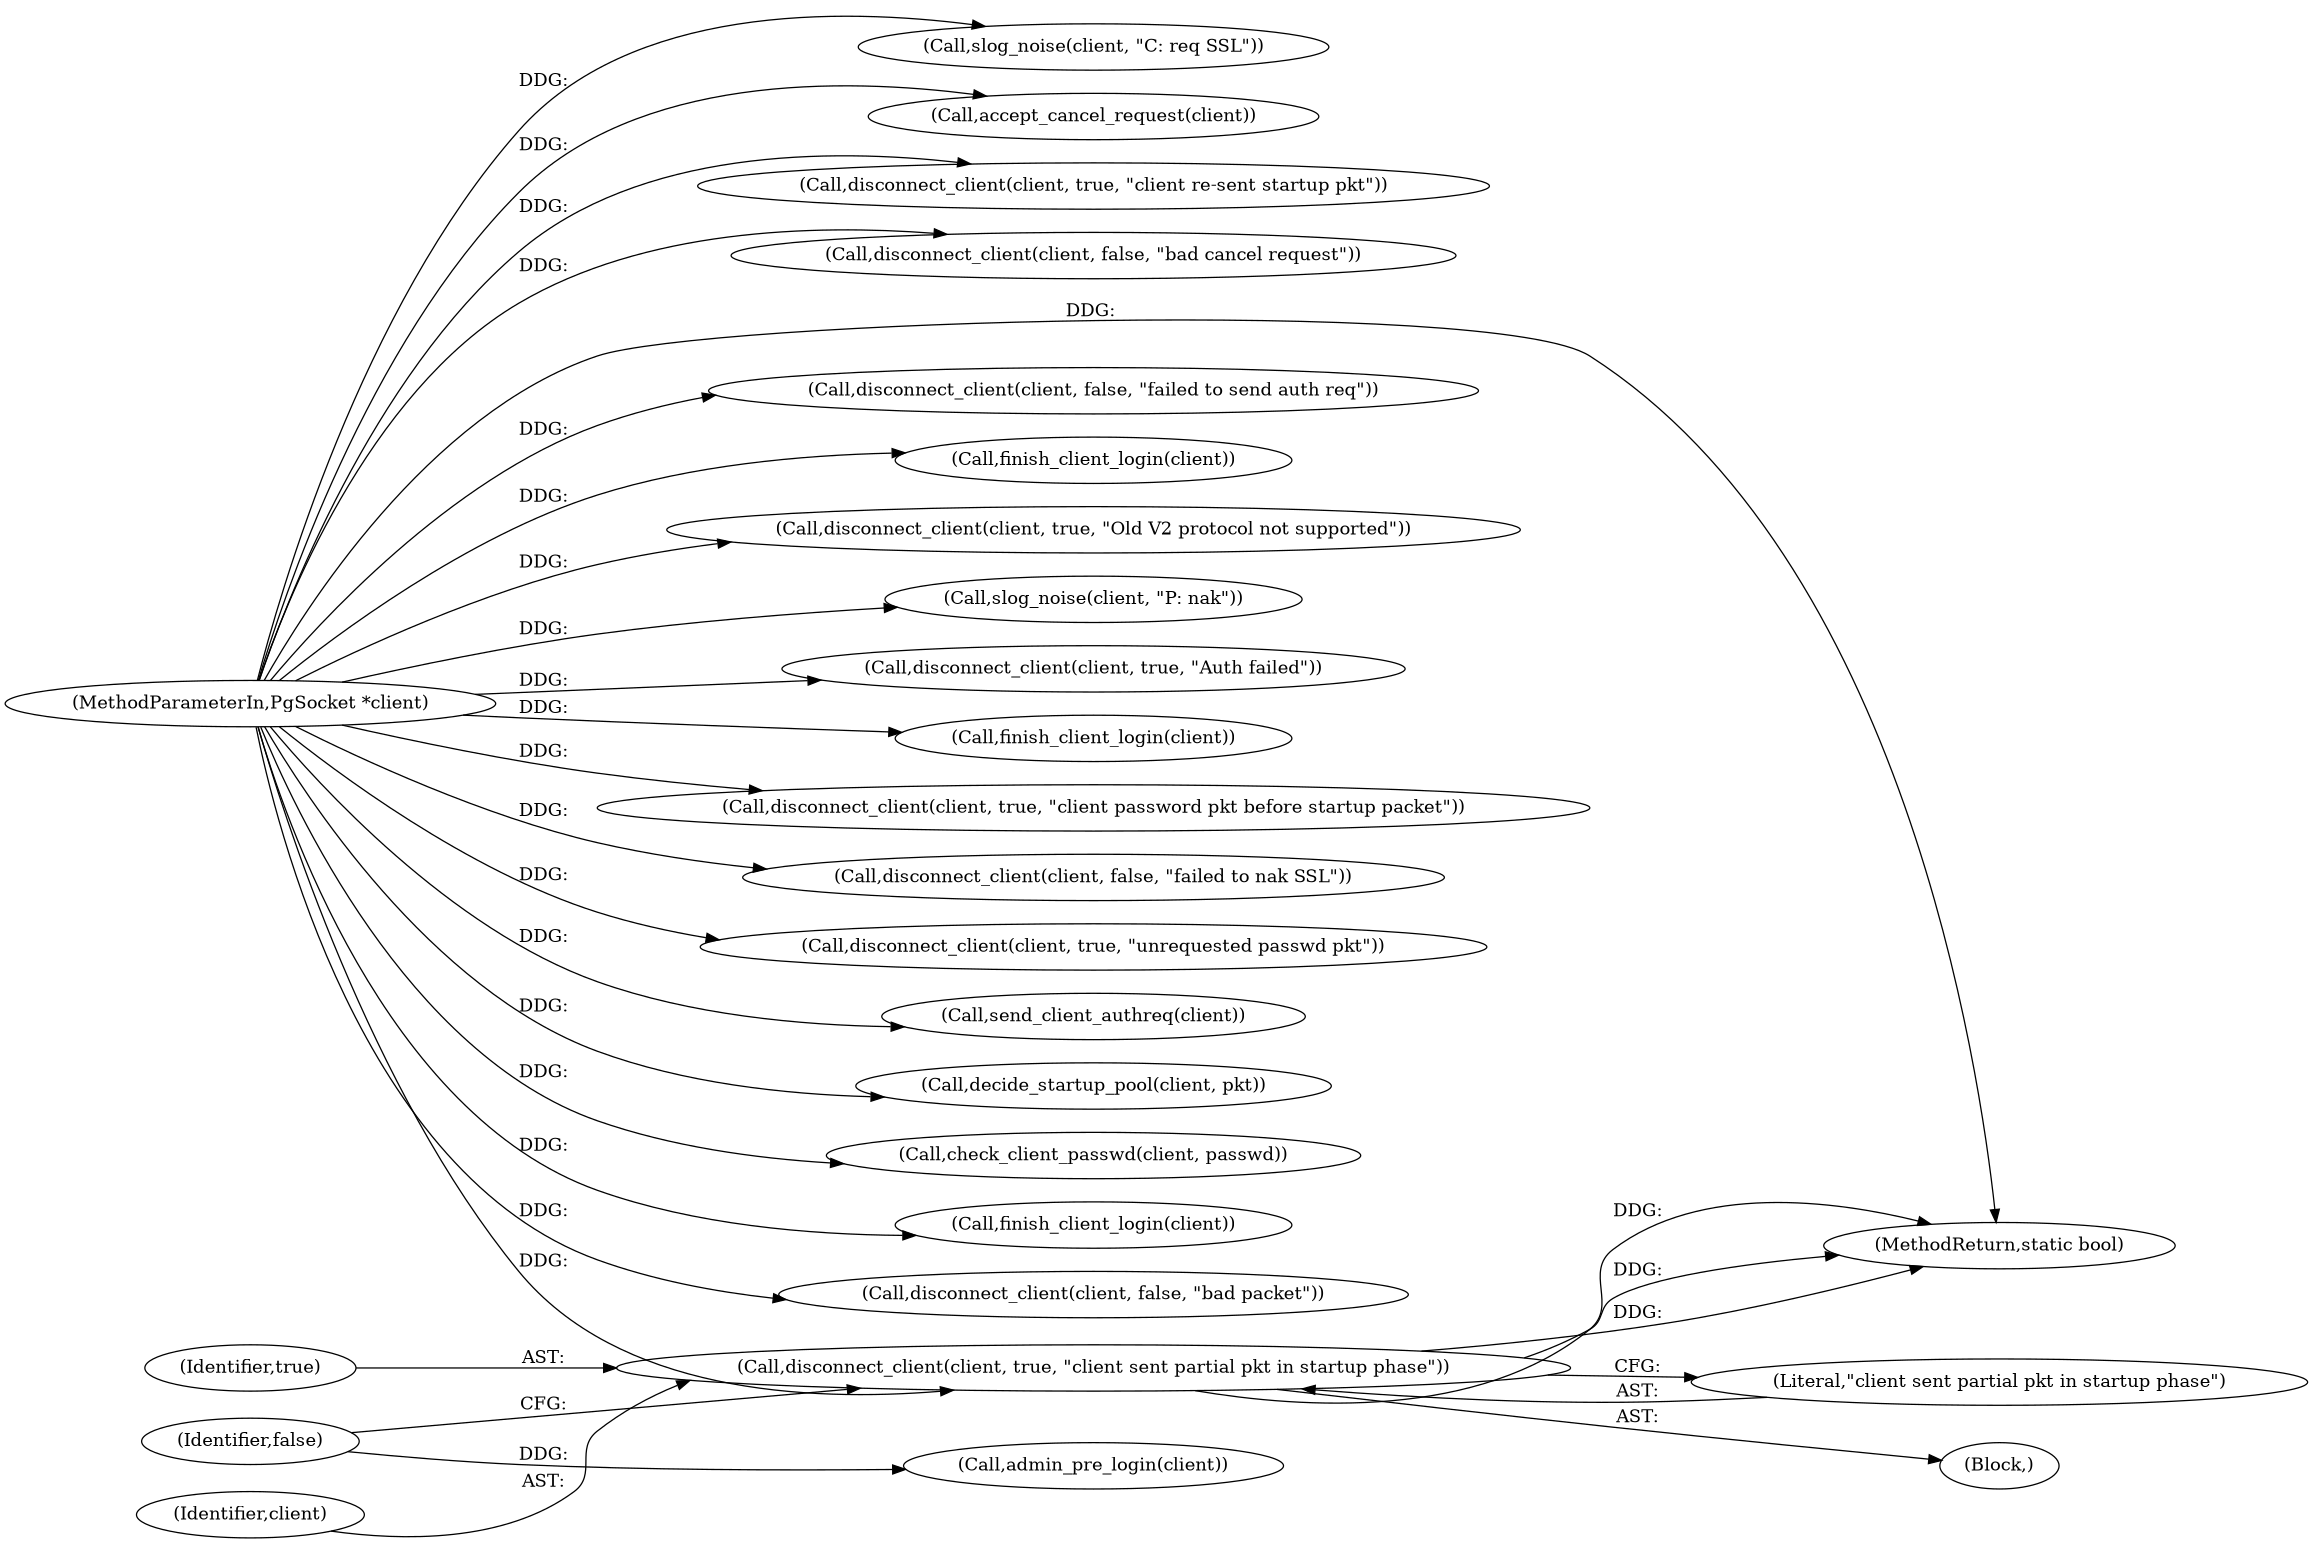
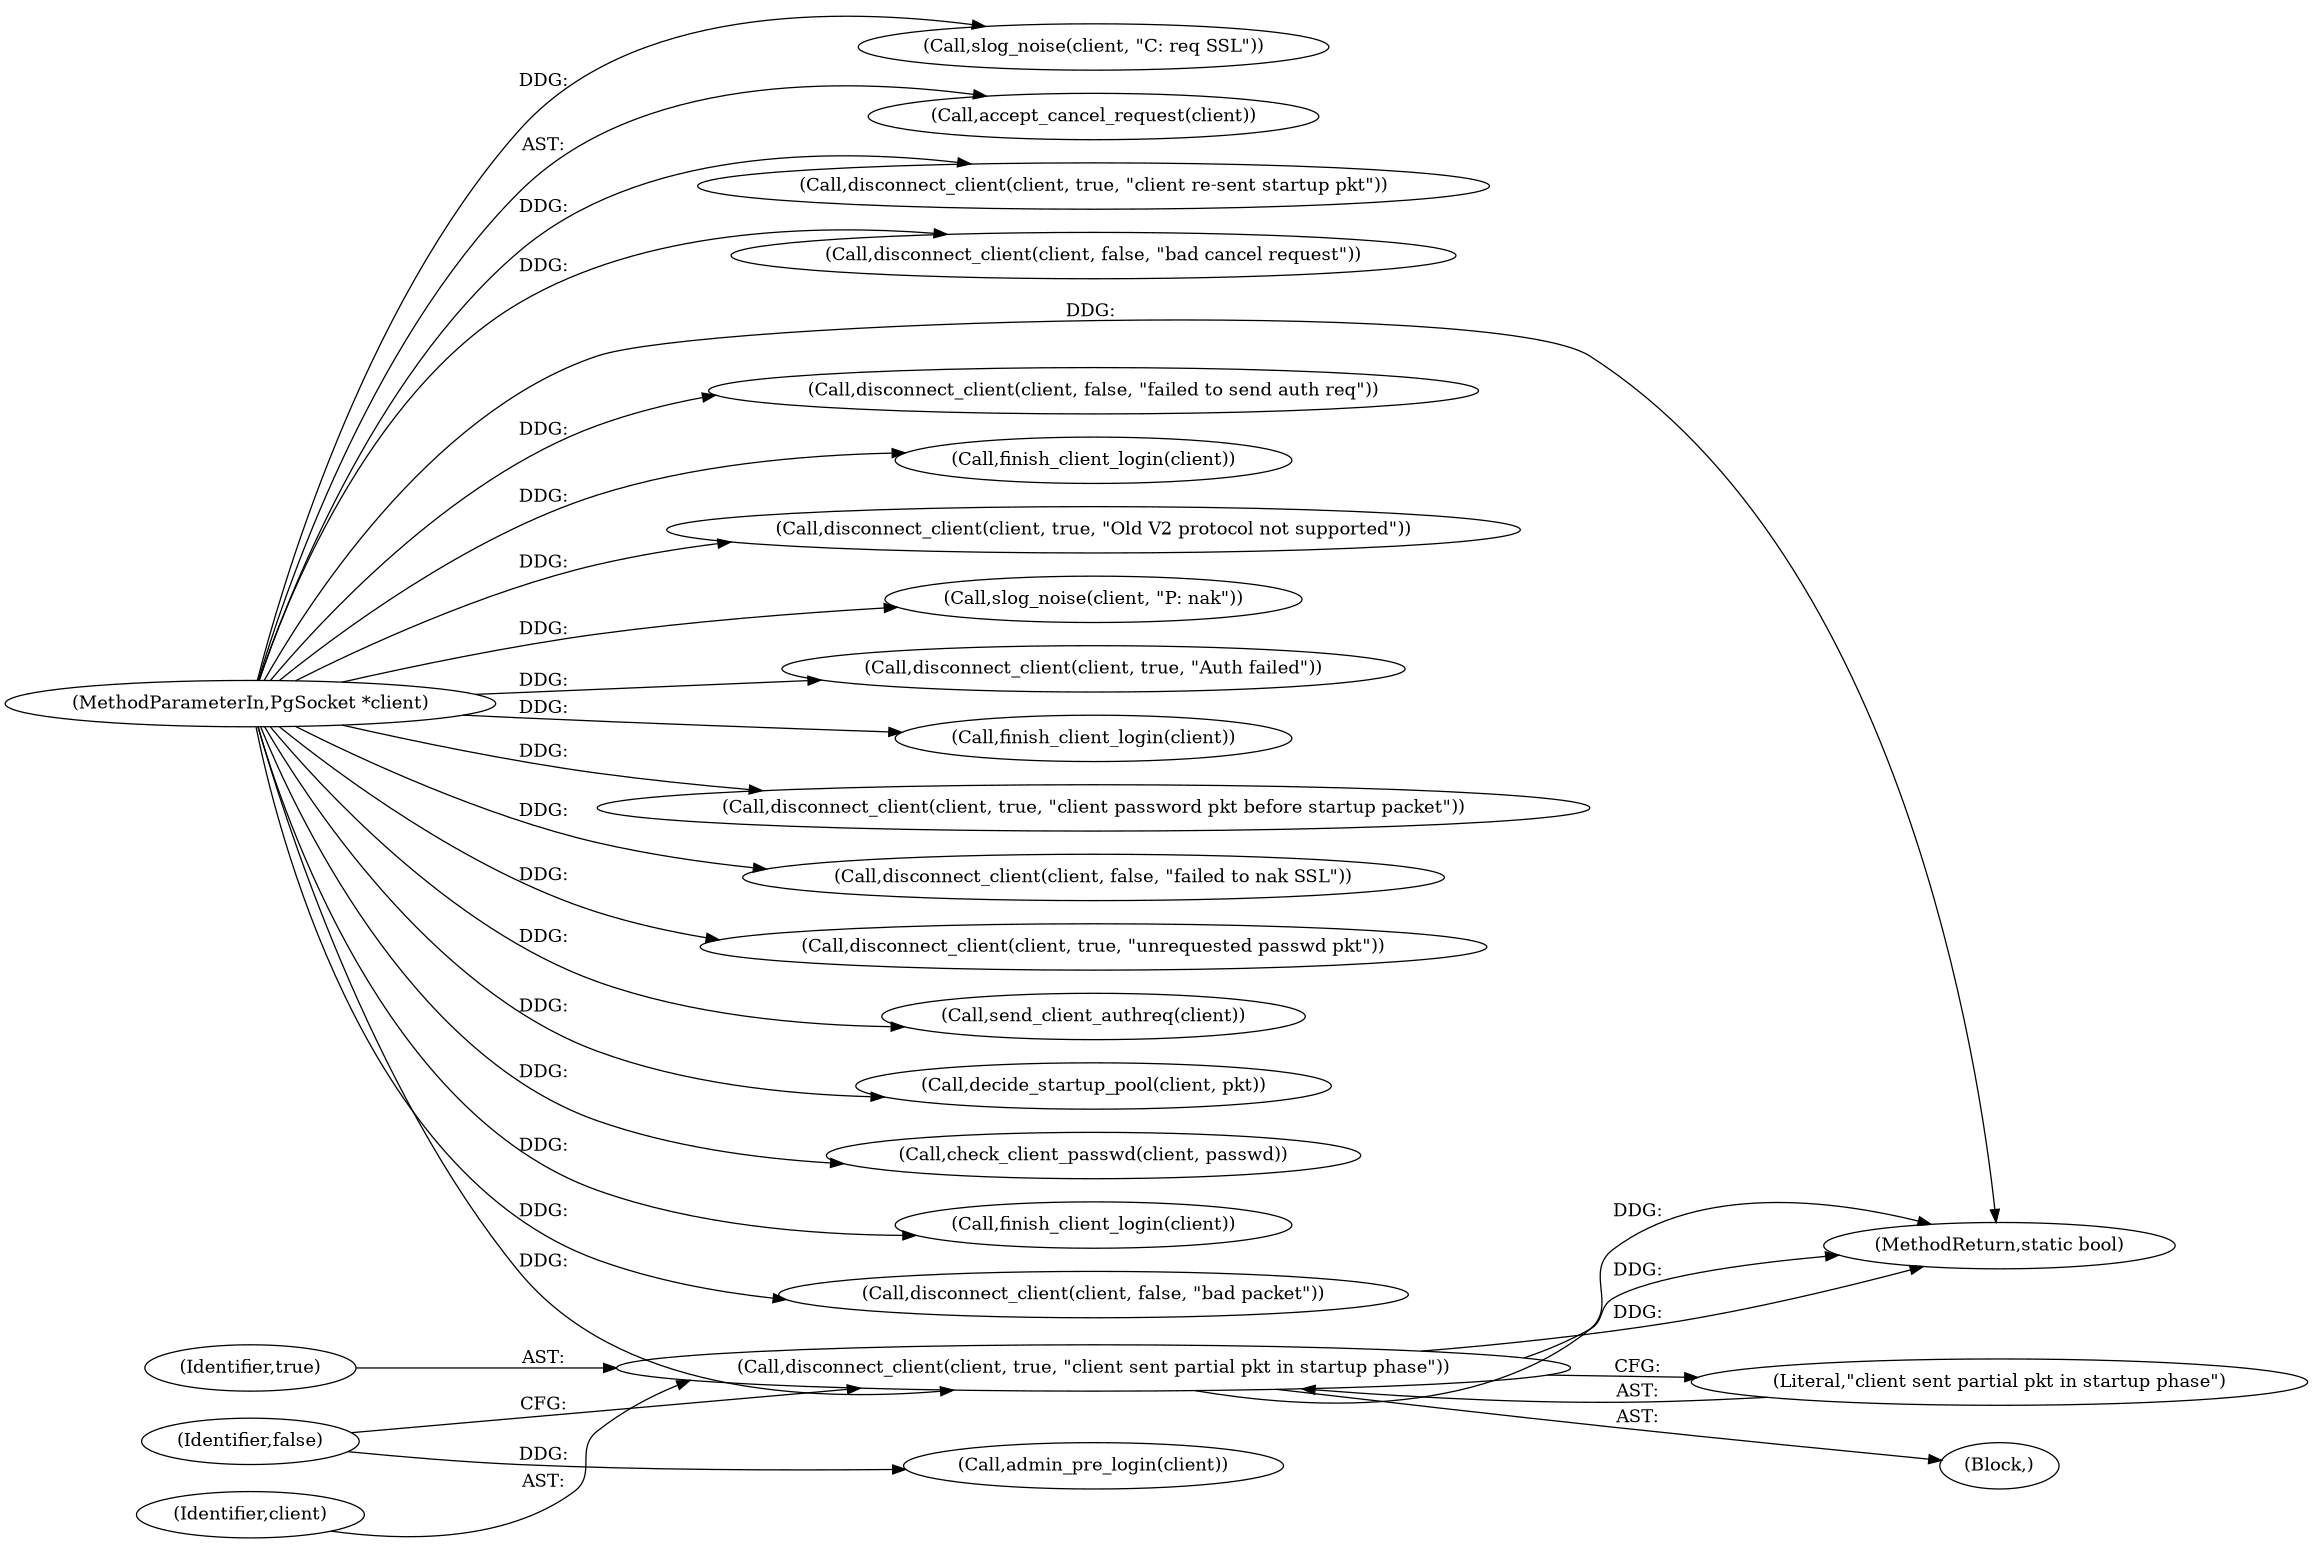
edge "(MethodParameterIn,PgSocket *client)" -> "(Call,accept_cancel_request(client))": label "DDG: " -> "AST: "
